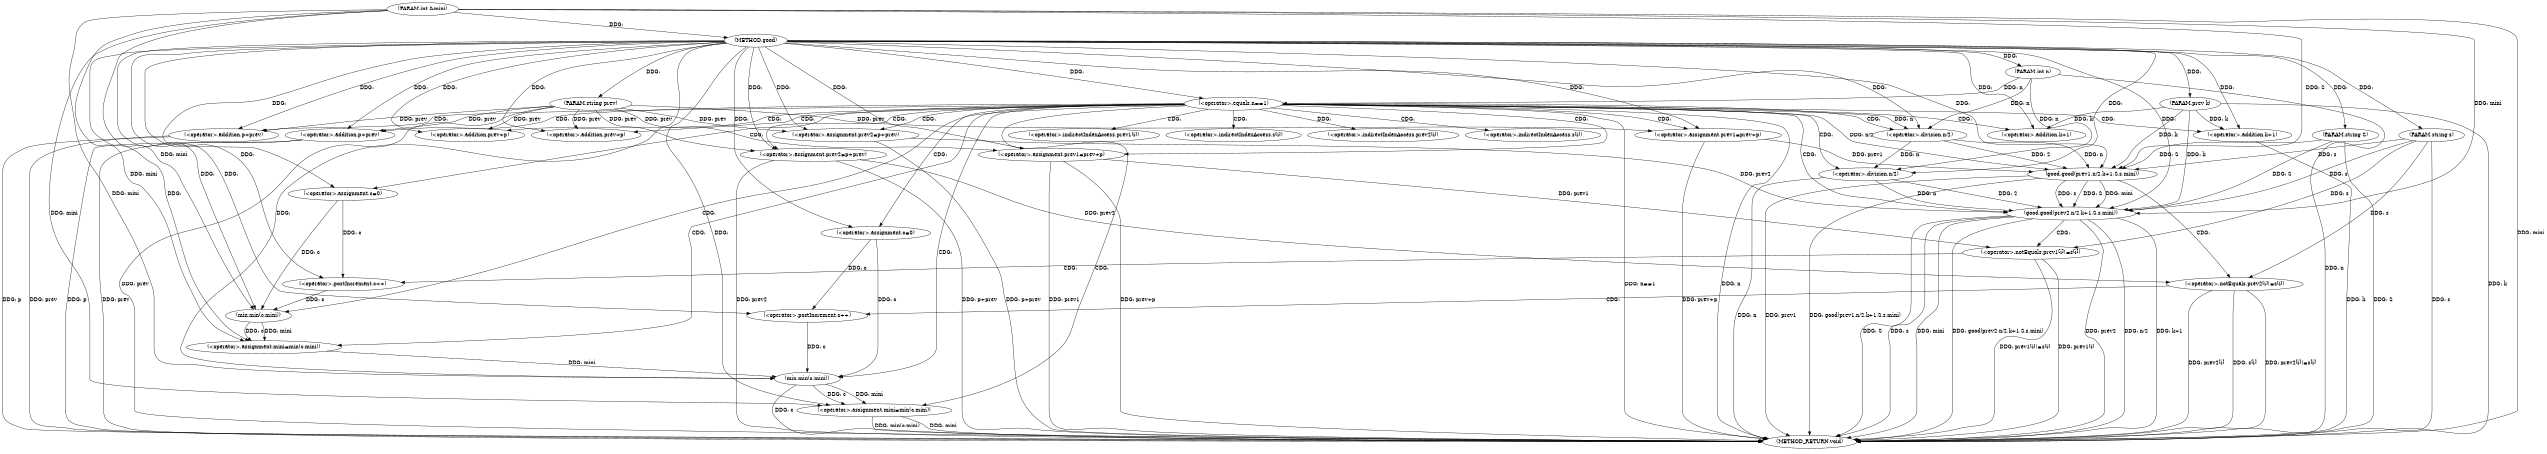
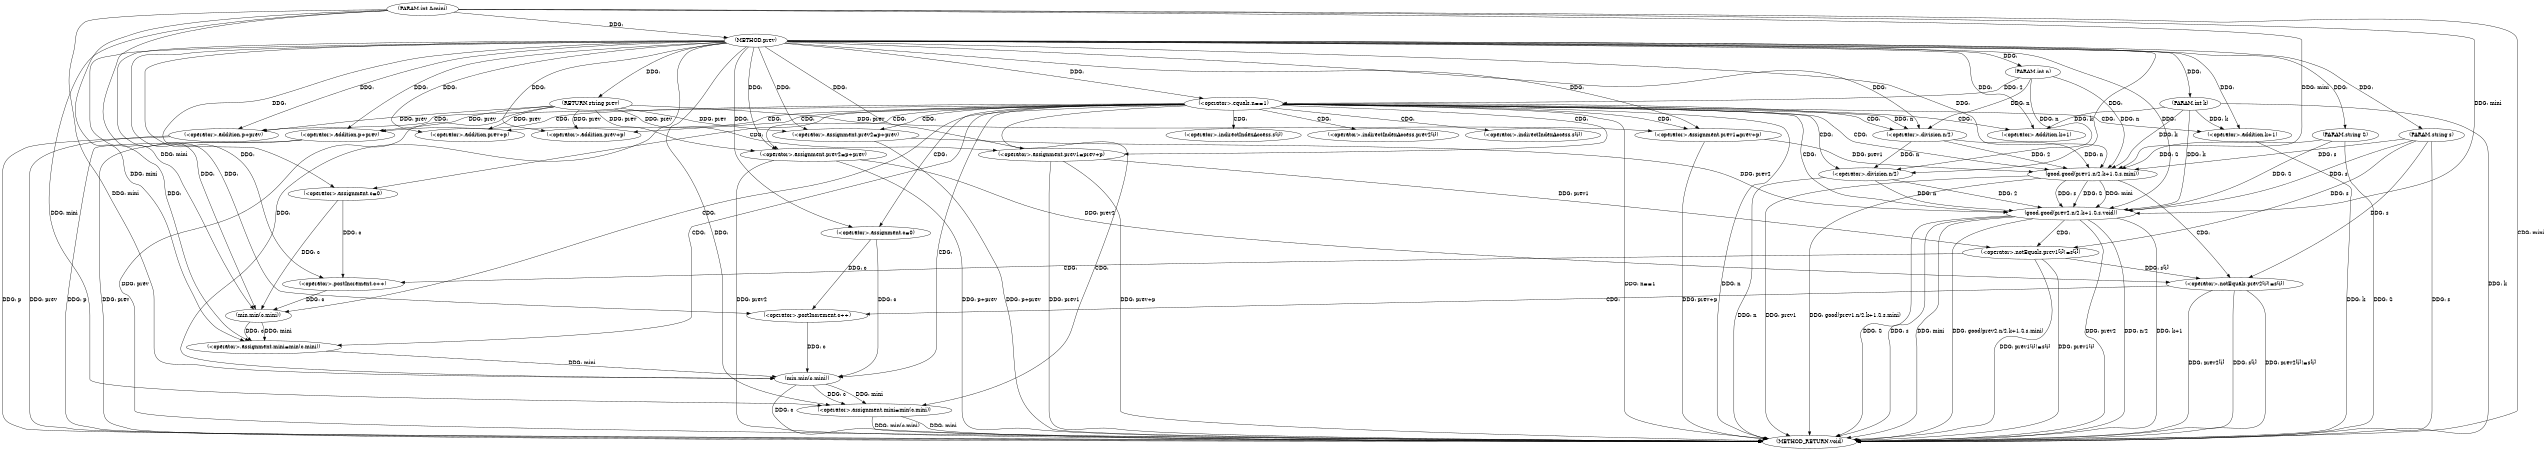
node "(METHOD,good)": label "(METHOD,good)" -> "(METHOD,prev)"
edge "(PARAM,int n)" -> "(<operator>.equals,n==1)": label "DDG: n" -> "DDG: 2"
edge "(PARAM,int &mini)" -> "(good,good(prev1,n/2,k+1,S,s,mini))": label "DDG: S" -> "DDG: mini"
node "(PARAM,string prev)": label "(PARAM,string prev)" -> "(RETURN,string prev)"
node "(PARAM,prev k)": label "(PARAM,prev k)" -> "(PARAM,int k)"
edge "(<operator>.equals,n==1)" -> "(<operator>.indirectIndexAccess,prev2[i])": label "DDG: " -> "CDG: "
node "(<operator>.indirectIndexAccess,prev1[i])": removed
edge "(<operator>.equals,n==1)" -> "(good,good(prev1,n/2,k+1,S,s,mini))": label "DDG: n/2" -> "CDG: "
node "(good,good(prev2,n/2,k+1,S,s,mini))": label "(good,good(prev2,n/2,k+1,S,s,mini))" -> "(good,good(prev2,n/2,k+1,S,s,void))"
edge "(PARAM,int &mini)" -> "(METHOD_RETURN,void)": label "DDG: mini" -> "CDG: mini"
edge "(<operator>.notEquals,prev1[i]!=s[i])" -> "(<operator>.notEquals,prev2[i]!=s[i])": added, label "DDG: s[i]"
edge "(PARAM,int n)" -> "(METHOD_RETURN,void)": now "(PARAM,int n)" -> "(good,good(prev1,n/2,k+1,S,s,mini))"
